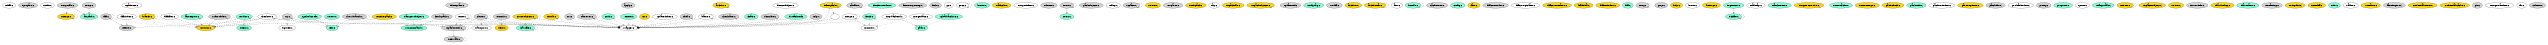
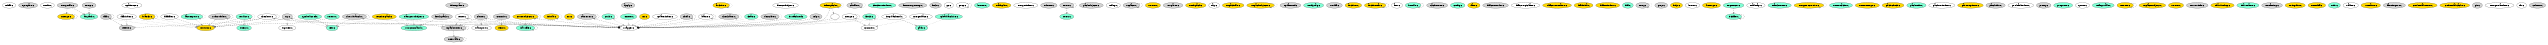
node "mv.c": fillcolor lightgrey -> gold
